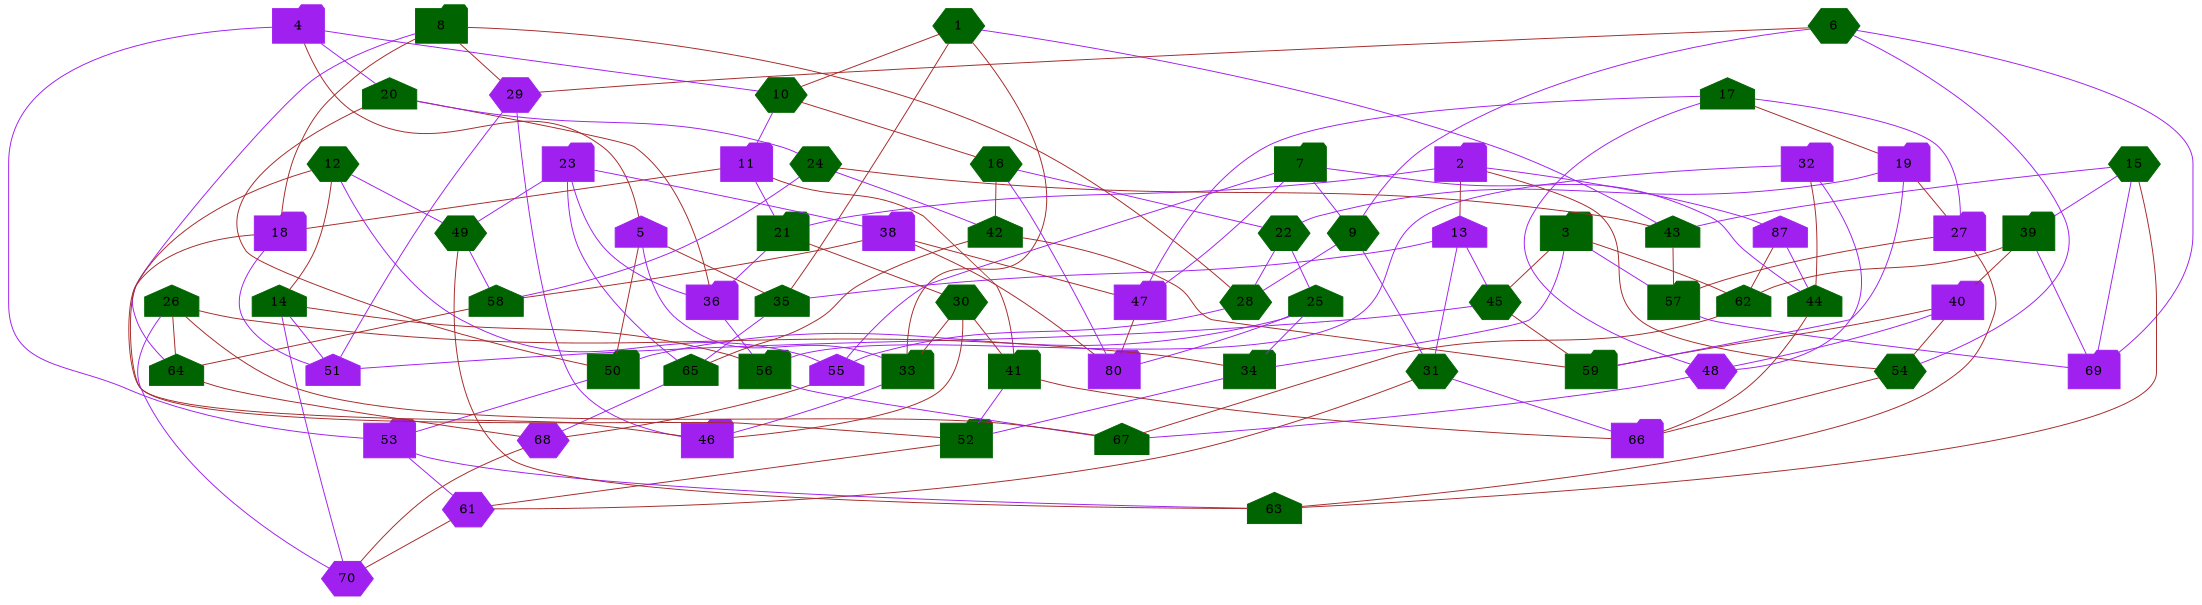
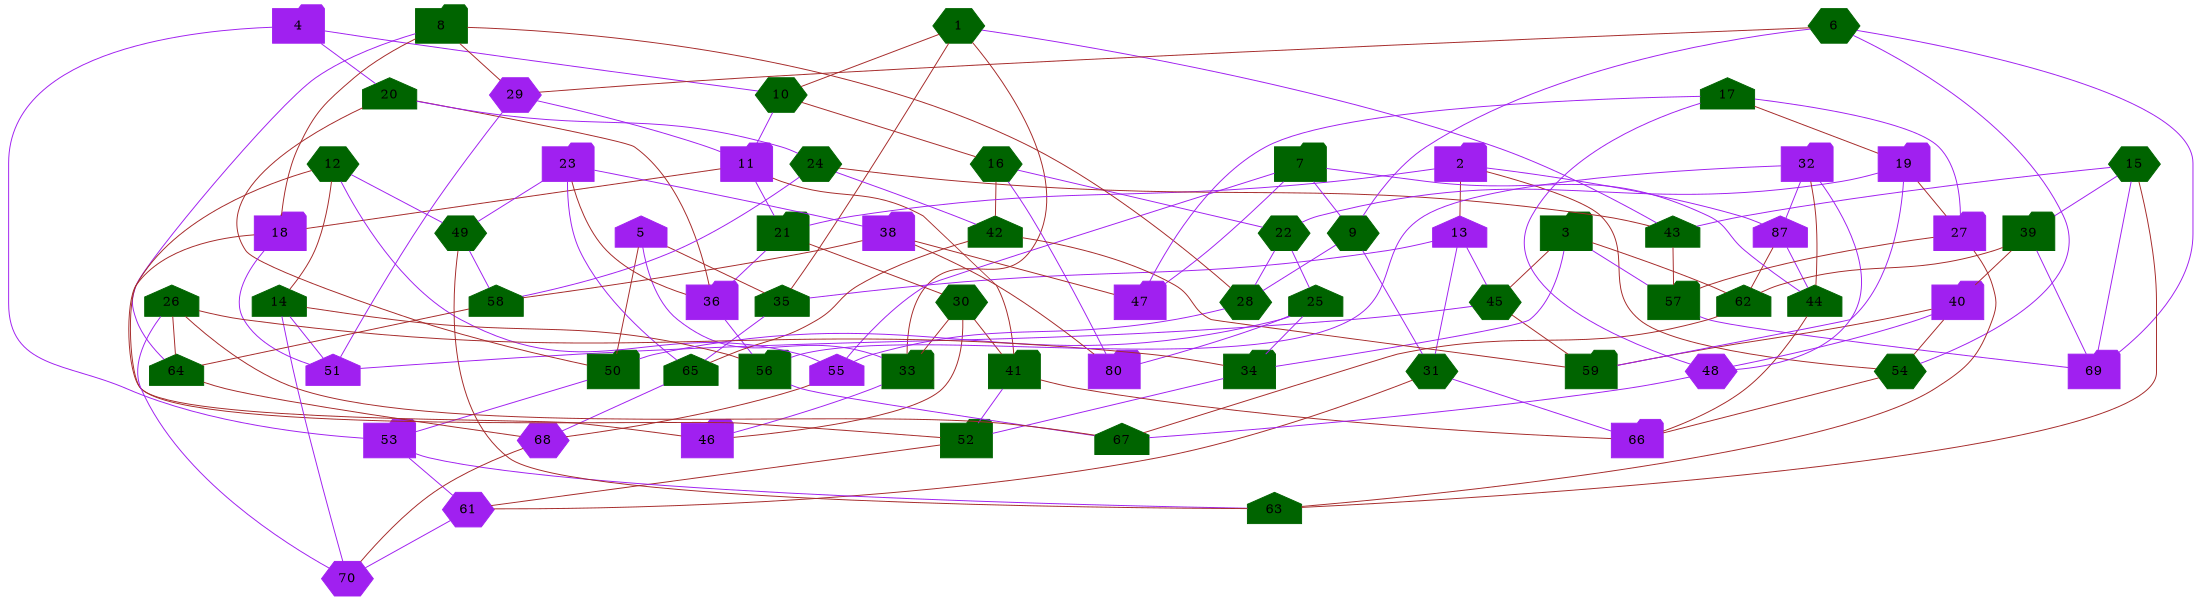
edge "4" -- "5": removed
edge "32" -- "87": added
edge "23" -- "36": color purple -> brown
edge "29" -- "46": now "29" -- "11"
edge "47" -- "80": removed
edge "61" -- "70": color brown -> purple
